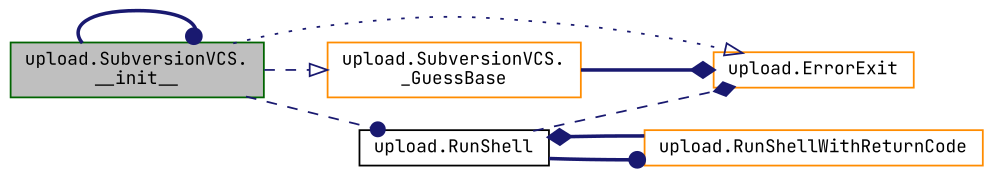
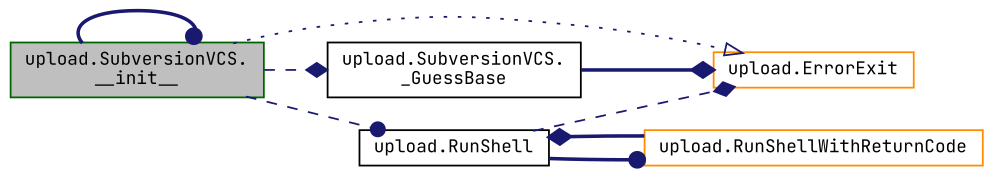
edge "upload.SubversionVCS. __init__" -> "upload.SubversionVCS. _GuessBase": arrowhead onormal -> diamond
node "upload.SubversionVCS. _GuessBase": color darkorange -> black
